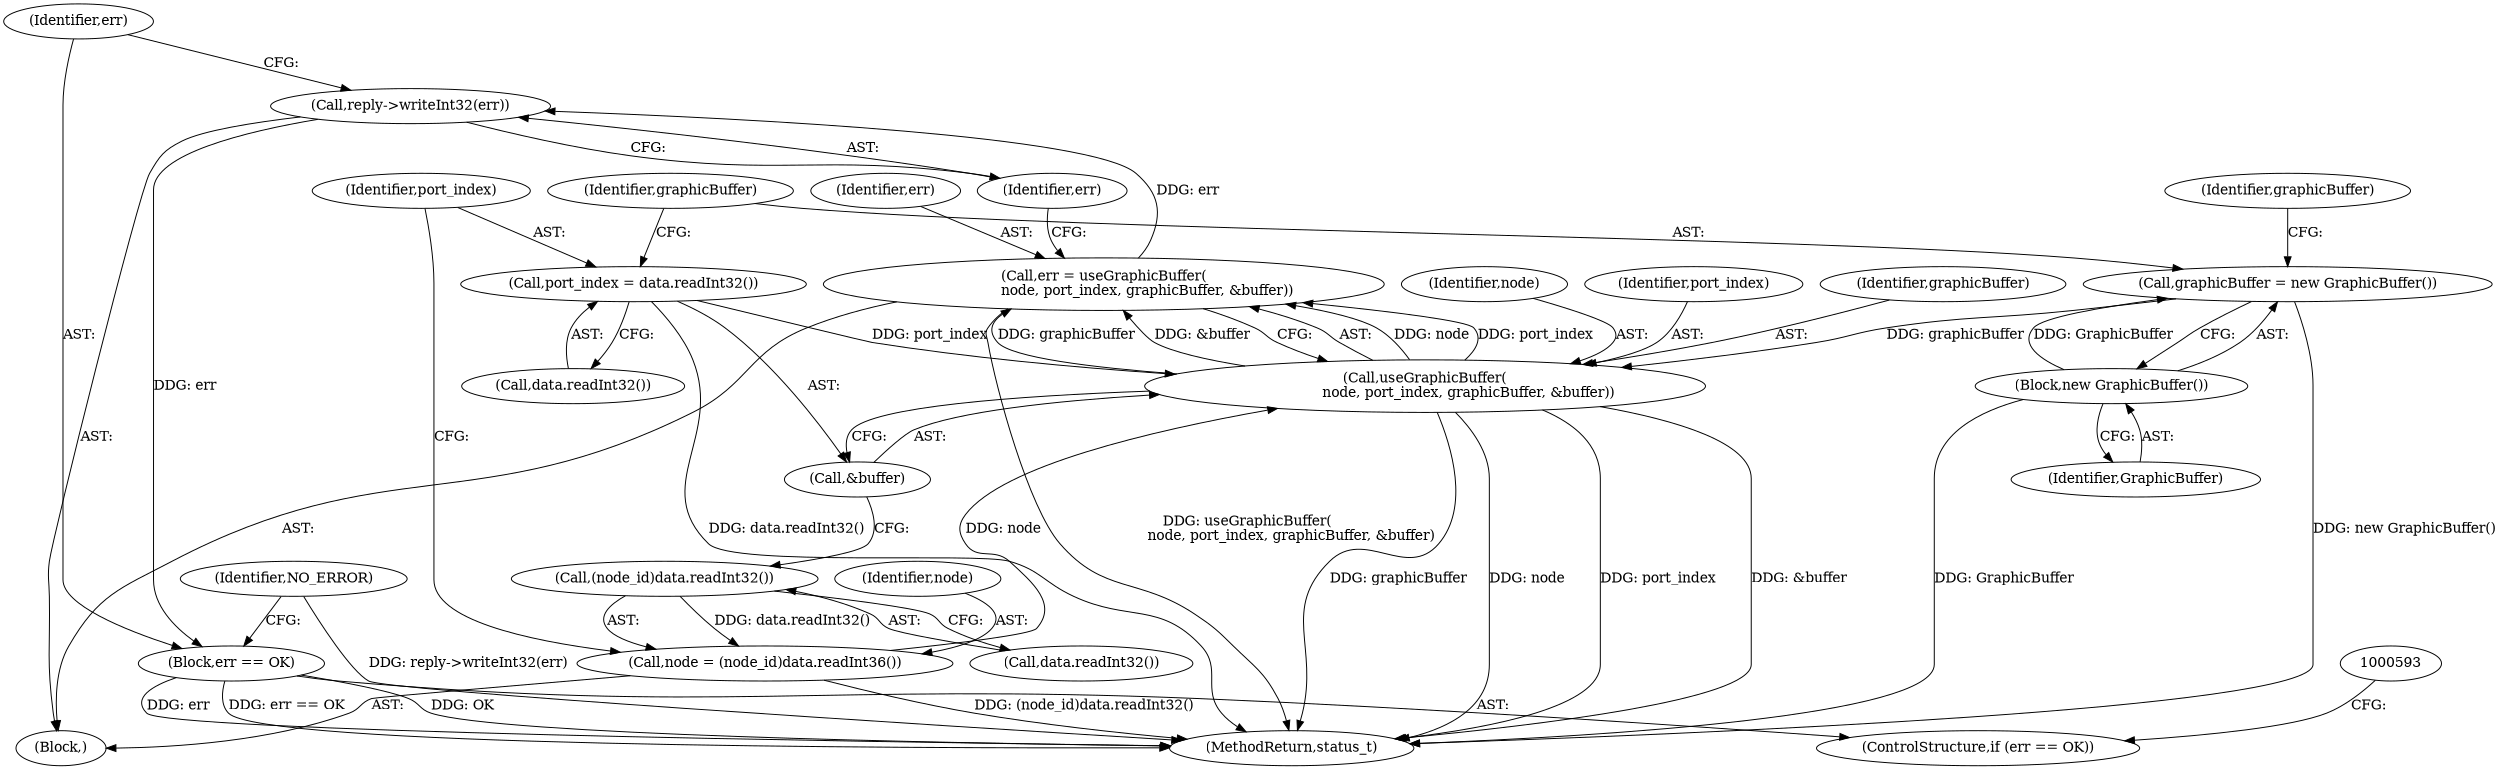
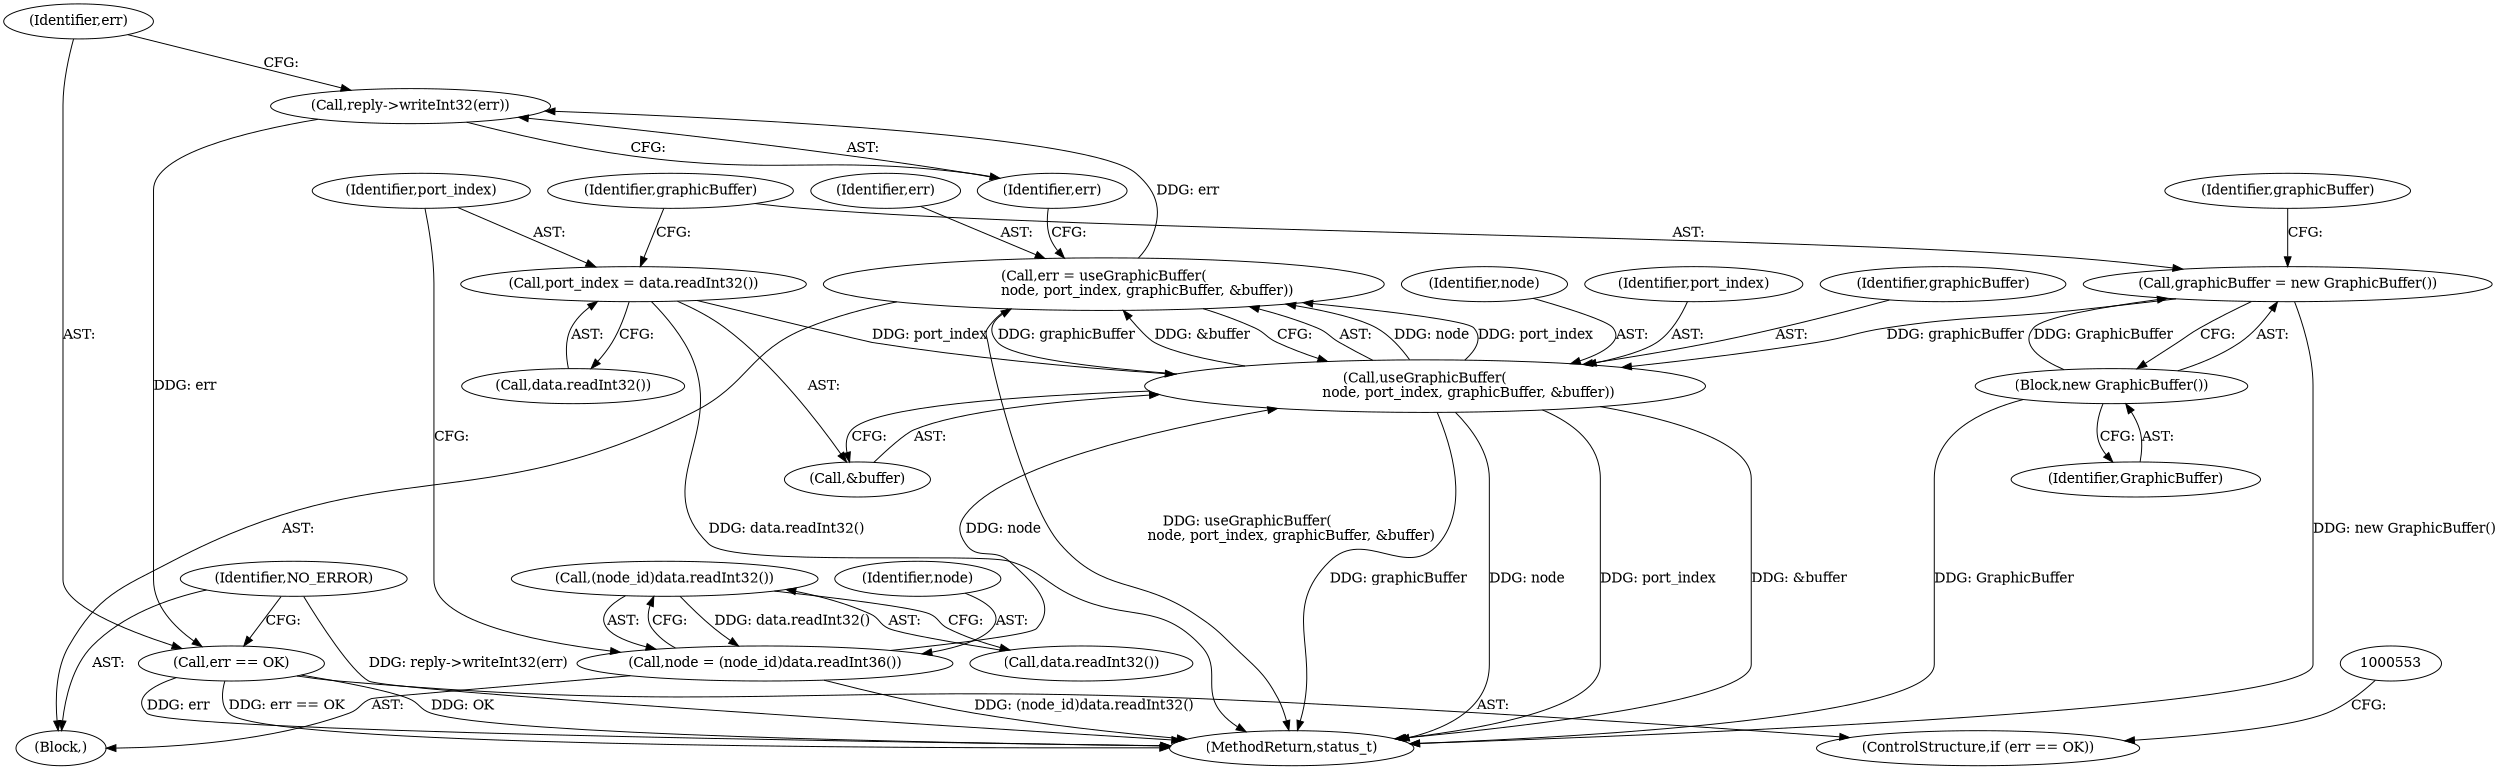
edge "(Call,reply->writeInt32(err))" -> "(Block,)": now "(Identifier,NO_ERROR)" -> "(Block,)"
edge "(Call,&buffer)" -> "(Call,(node_id)data.readInt32())": now "(Call,node = (node_id)data.readInt36())" -> "(Call,(node_id)data.readInt32())"
node "(Block,err == OK)": label "(Block,err == OK)" -> "(Call,err == OK)"
node "1000593": label "1000593" -> "1000553"
